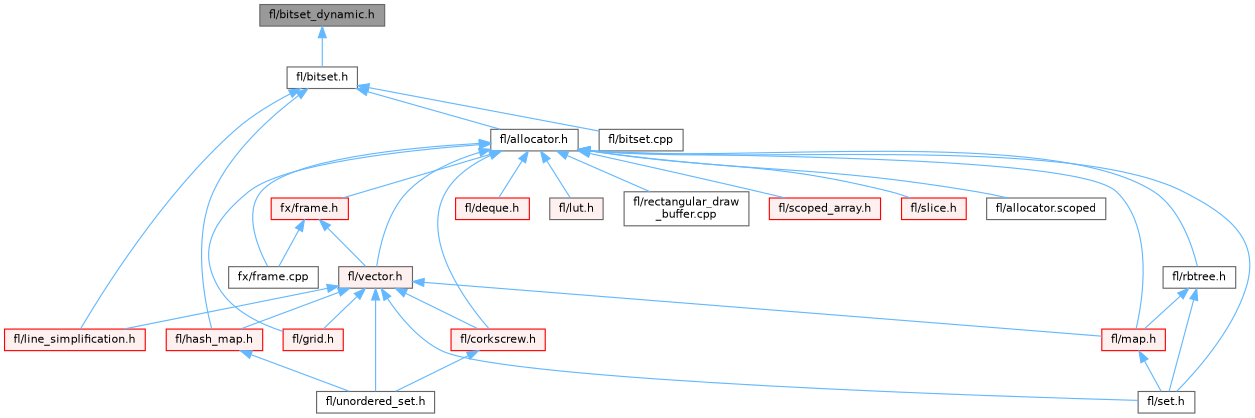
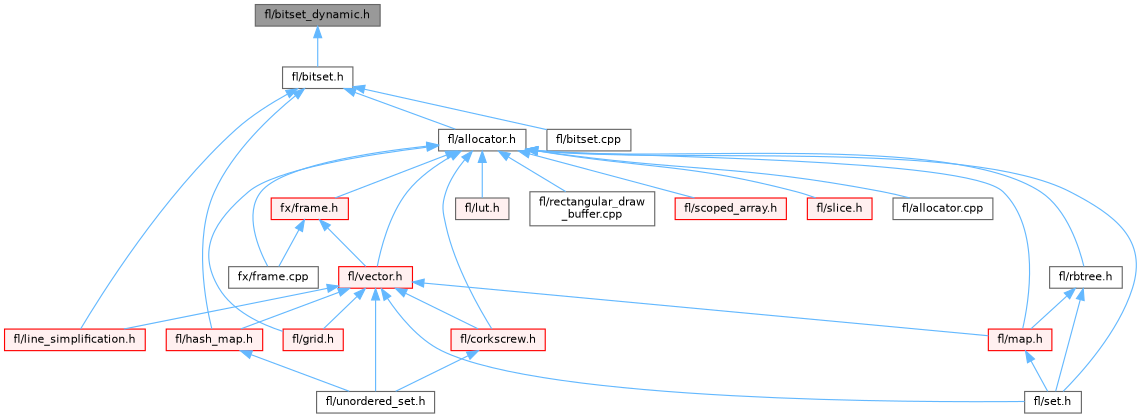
node "fl/deque.h": removed
node "fl/allocator.scoped": label "fl/allocator.scoped" -> "fl/allocator.cpp"
node "fl/vector.h": color grey40 -> red
